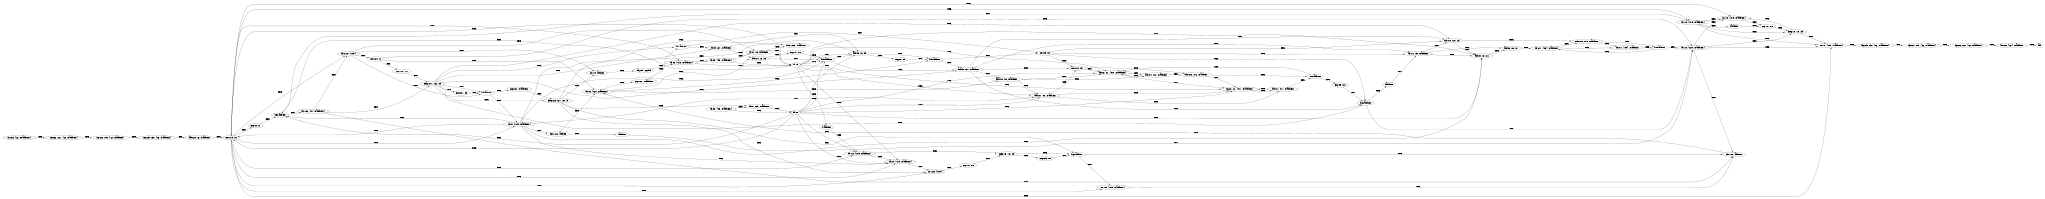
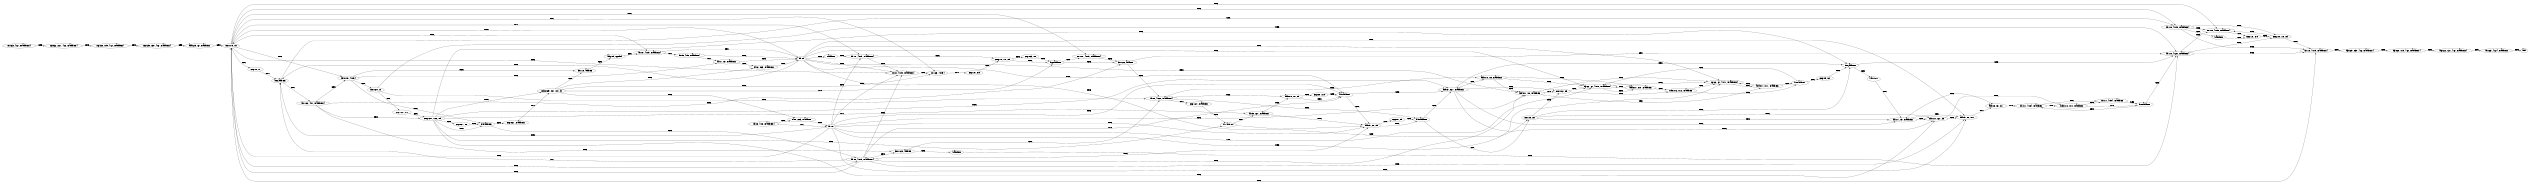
edge "lsl x2 , x23 , # address" -> "blr x9": added, label "DFG"
edge "ldr w8 , [ x20 , # address ]" -> "cbz w22 , address": reversed
edge "ldr w22 , [ x1 , # address ]" -> "cbnz w22 , address": added, label "DFG"
